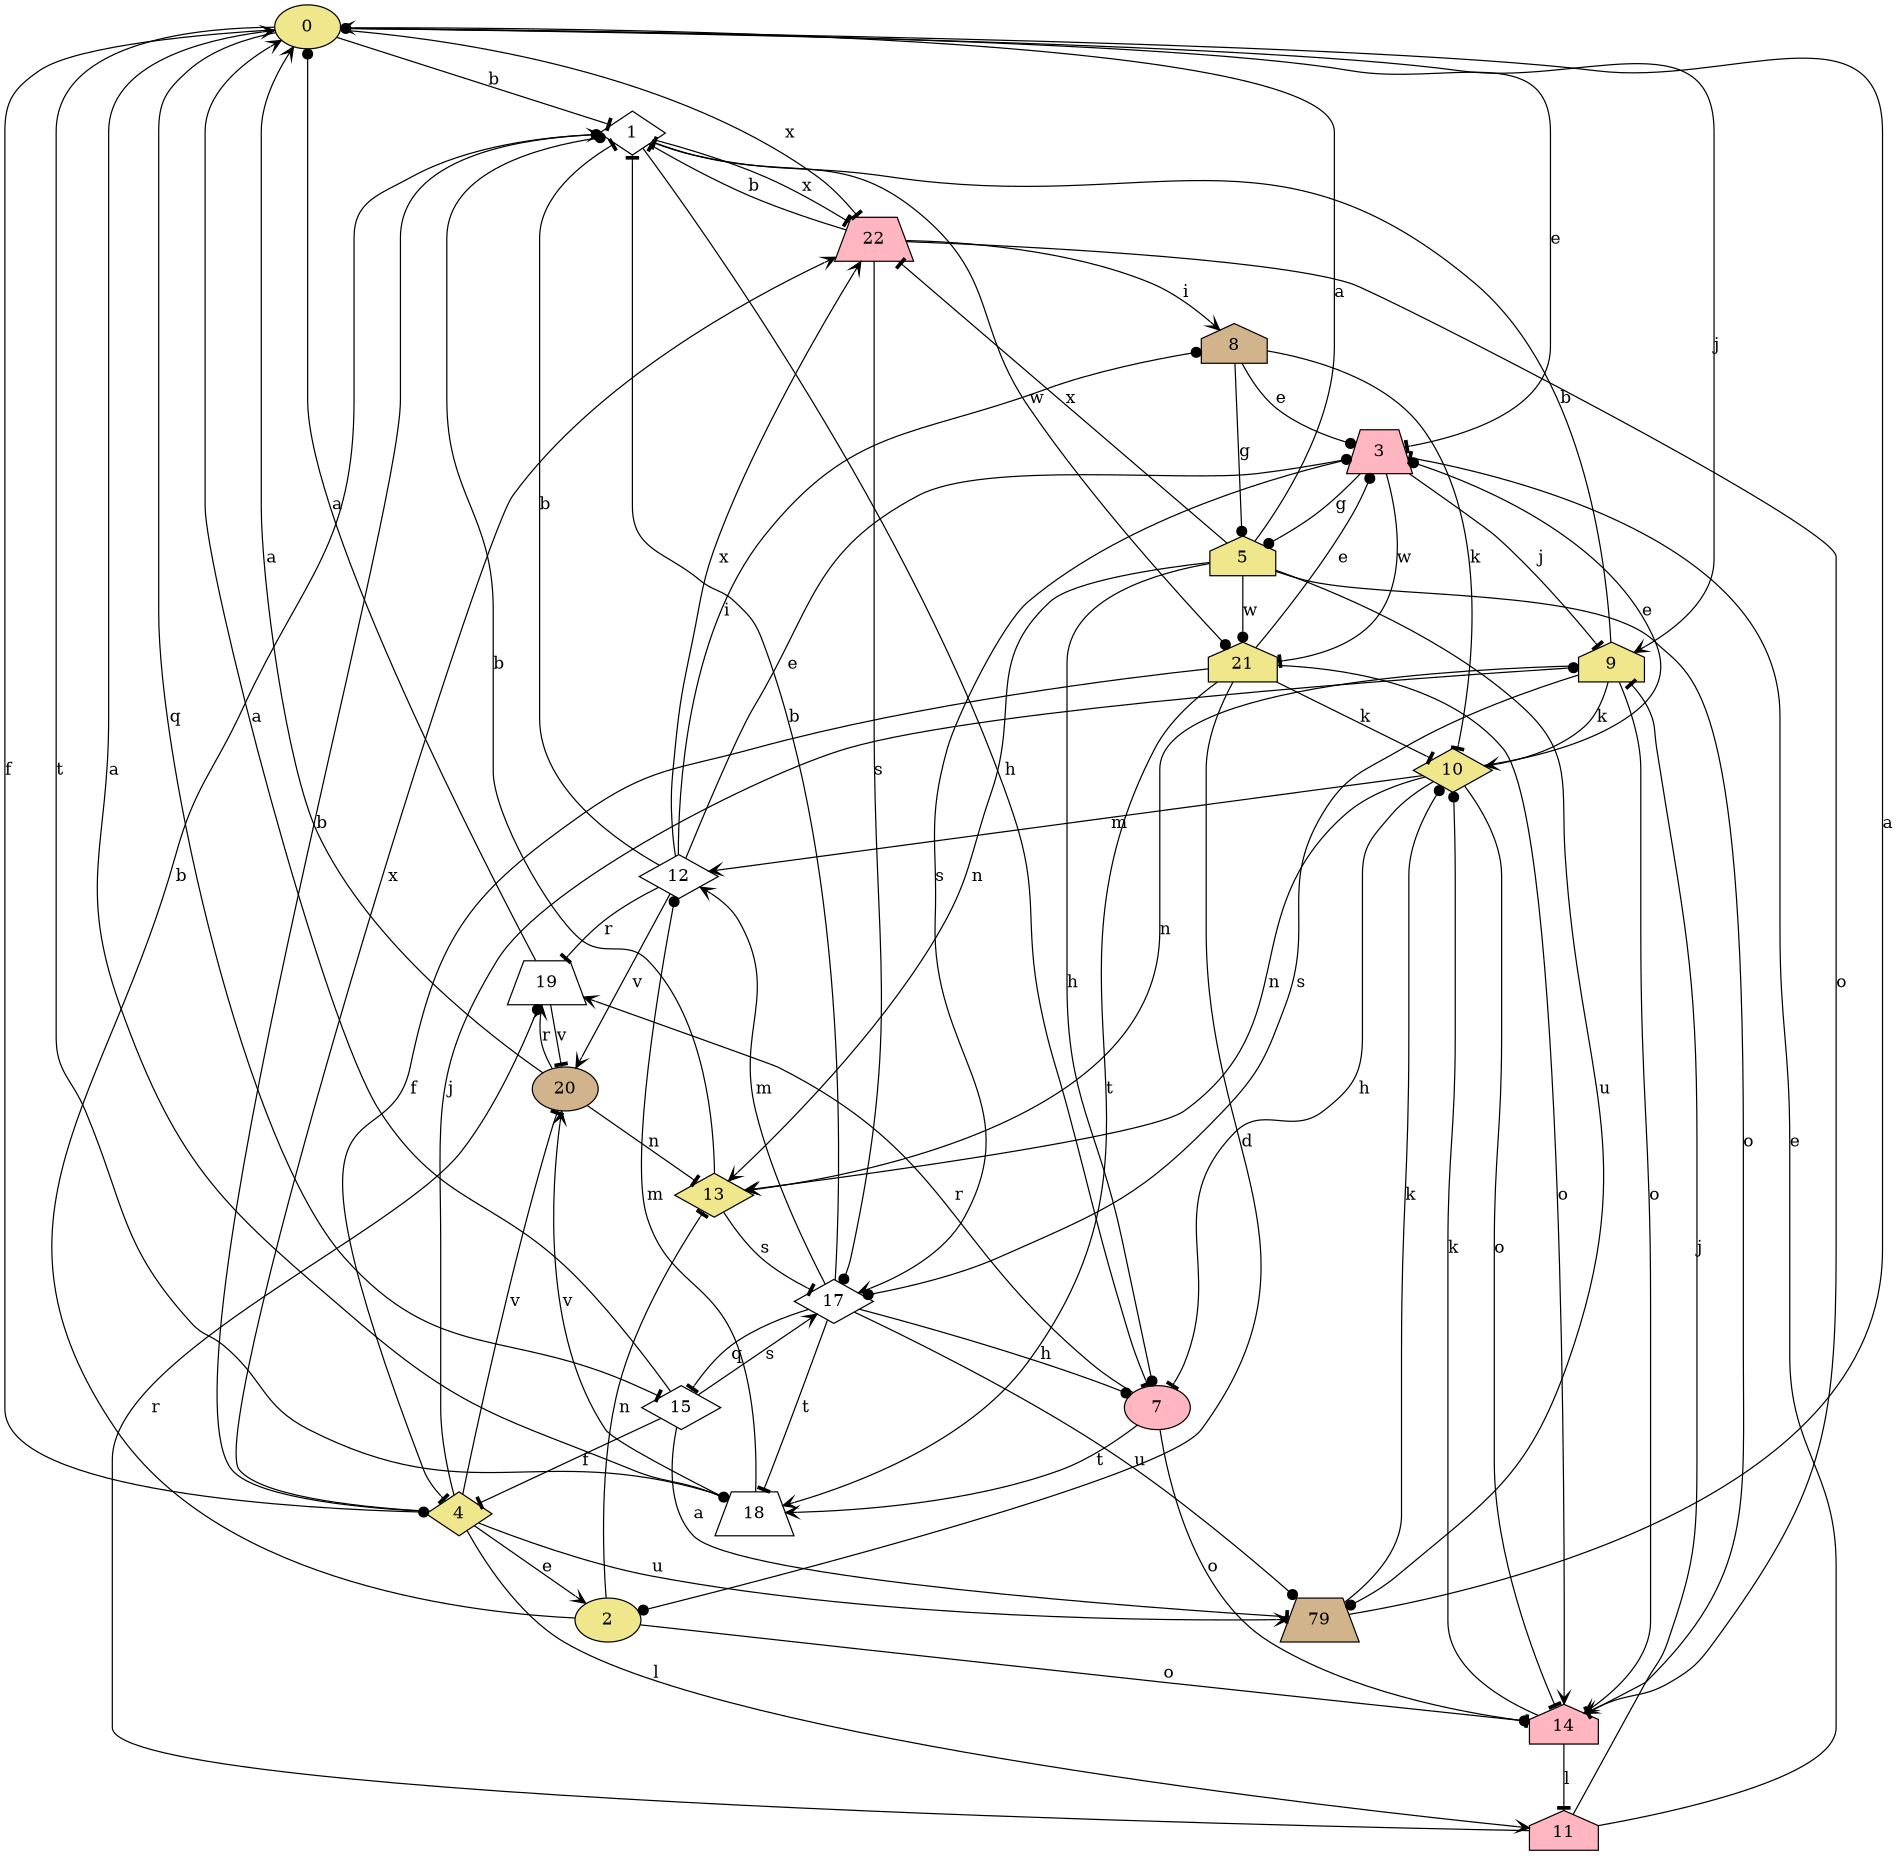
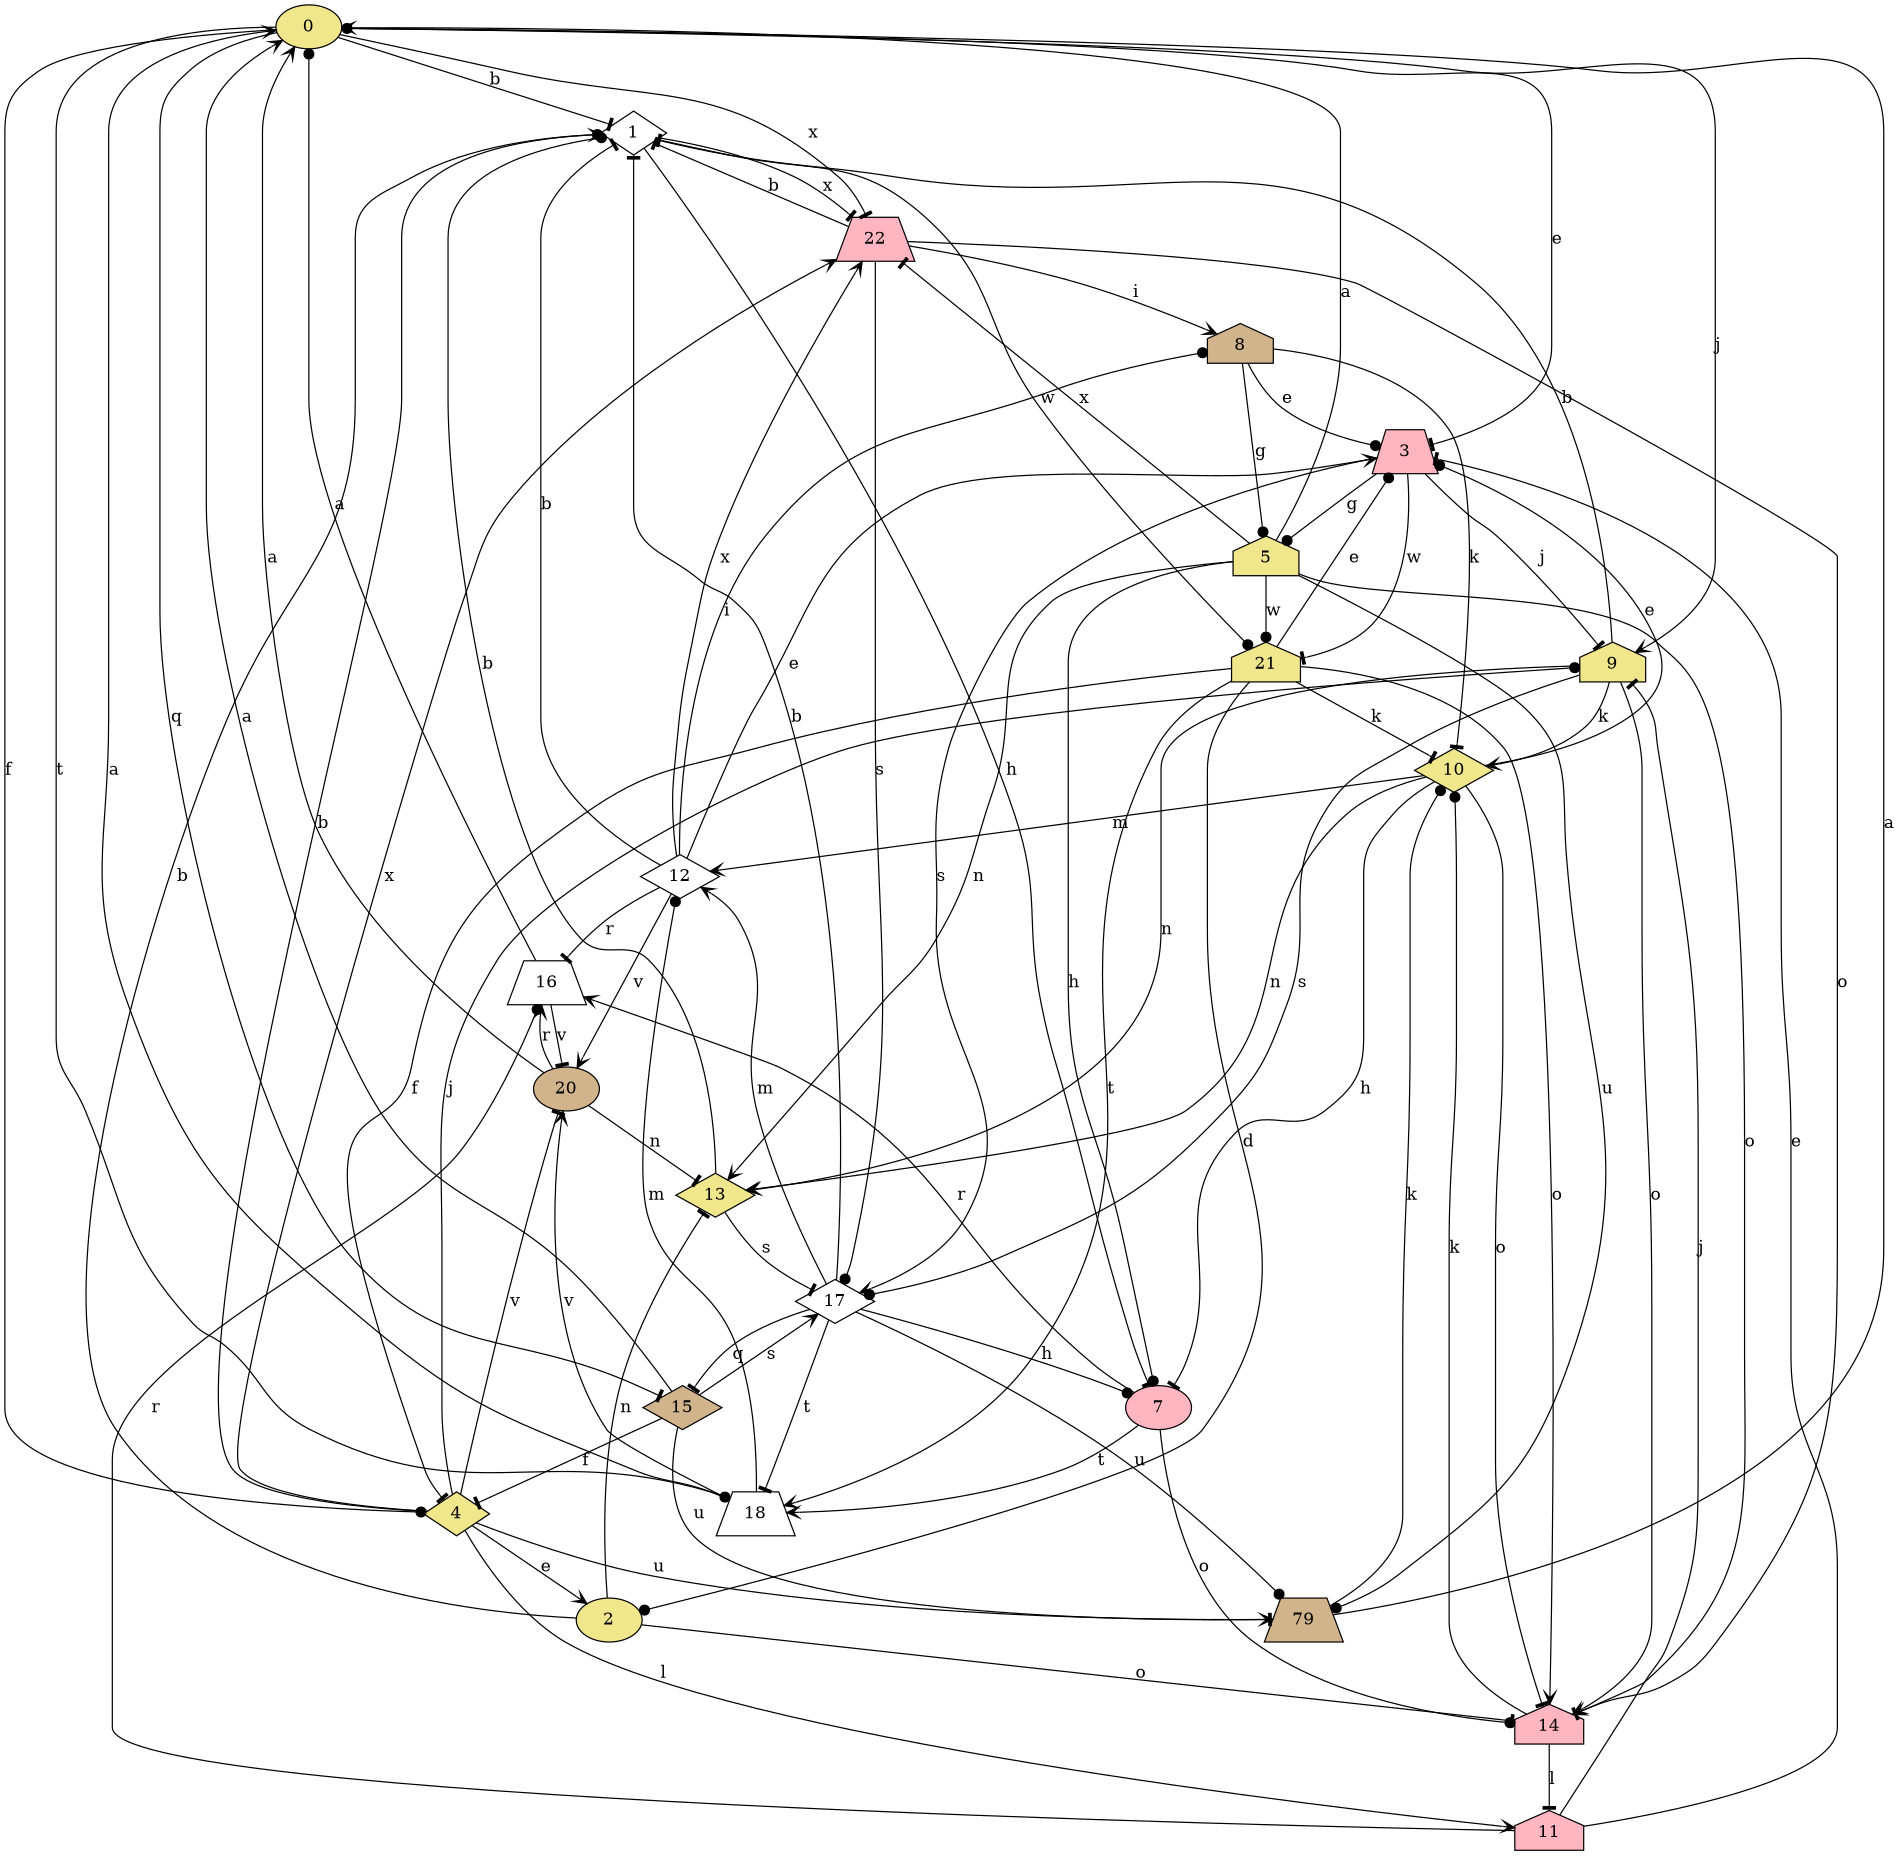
edge "12" -> "3": arrowhead dot -> vee
node "19": label "19" -> "16"
node "15": fillcolor white -> tan
edge "15" -> "79": label "a" -> "u"
